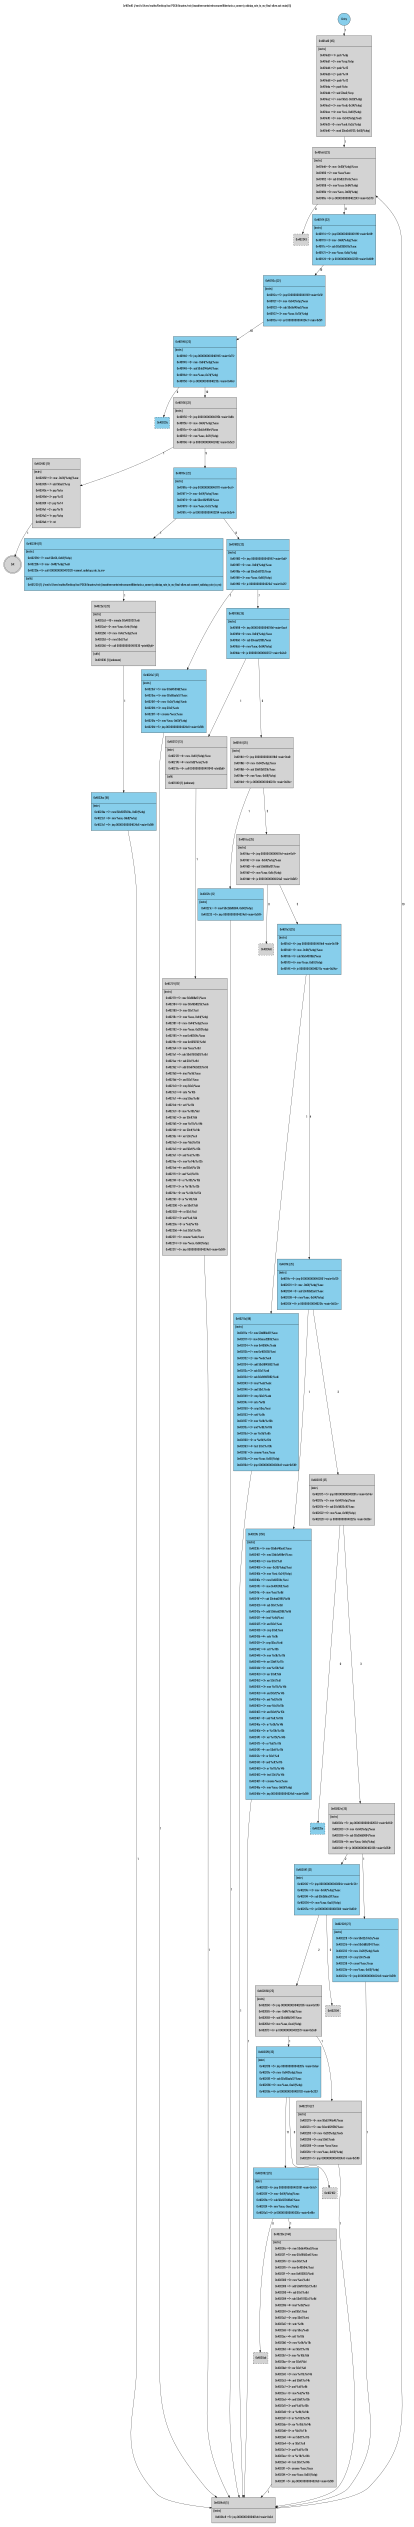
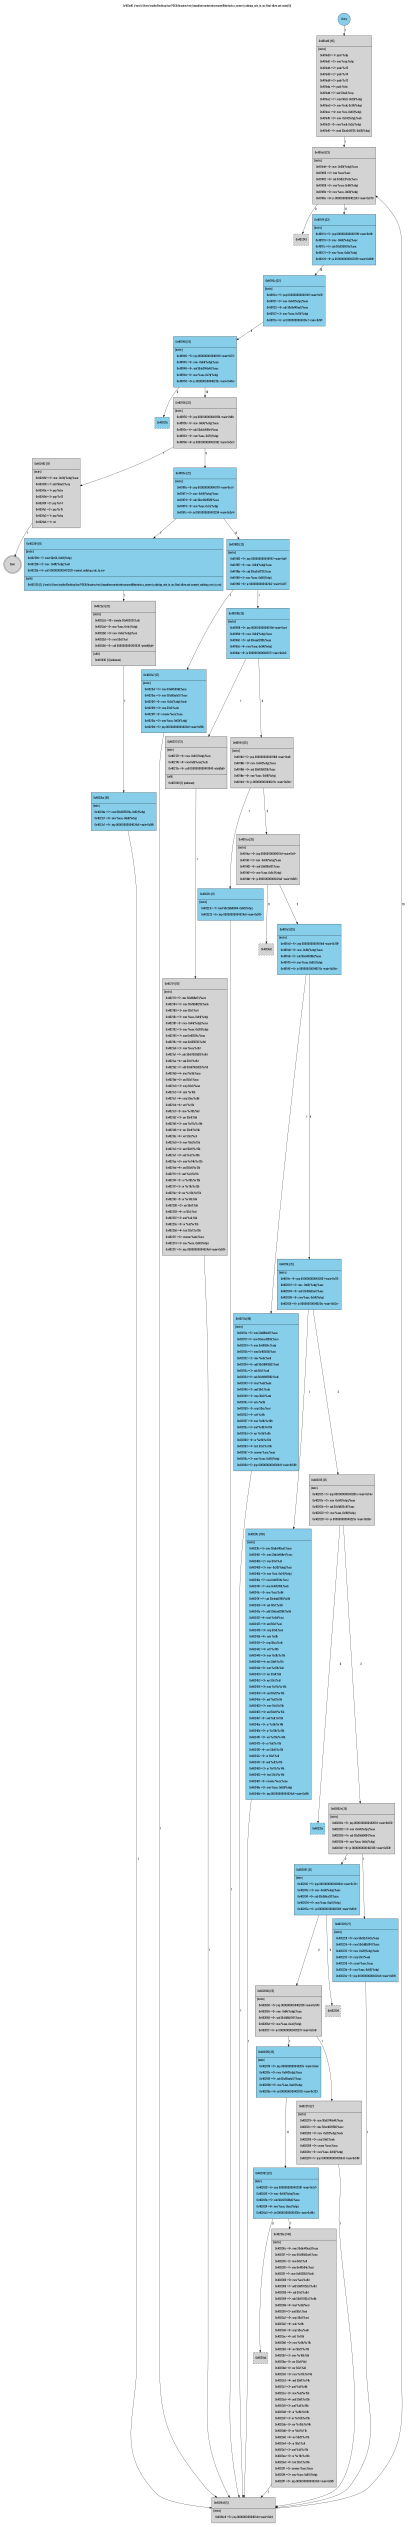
edge "0x401f2a [22]" -> "0x401f40 [22]": label " 10" -> " 4"
node "Exit": label "Exit" -> "Users"
node "0x402102": removed
